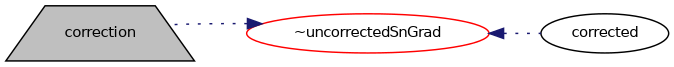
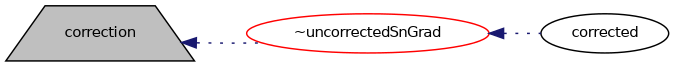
edge "correction" -> "~uncorrectedSnGrad": reversed
